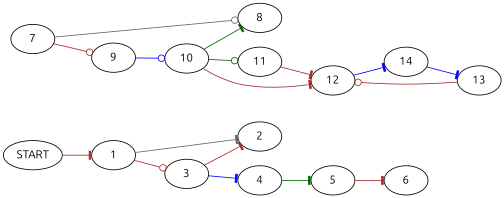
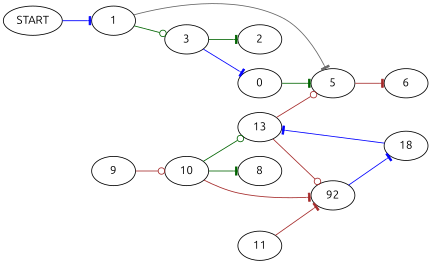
node "7": removed
edge "9" -> "10": color blue -> brown
edge "10" -> "11": now "10" -> "13"
node "14": label "14" -> "18"
node "12": label "12" -> "92"
edge "13" -> "5": added
edge "1" -> "2": now "1" -> "5"
edge "START" -> "1": color brown -> blue
edge "3" -> "2": color brown -> darkgreen
edge "1" -> "3": color brown -> darkgreen
node "4": label "4" -> "0"
